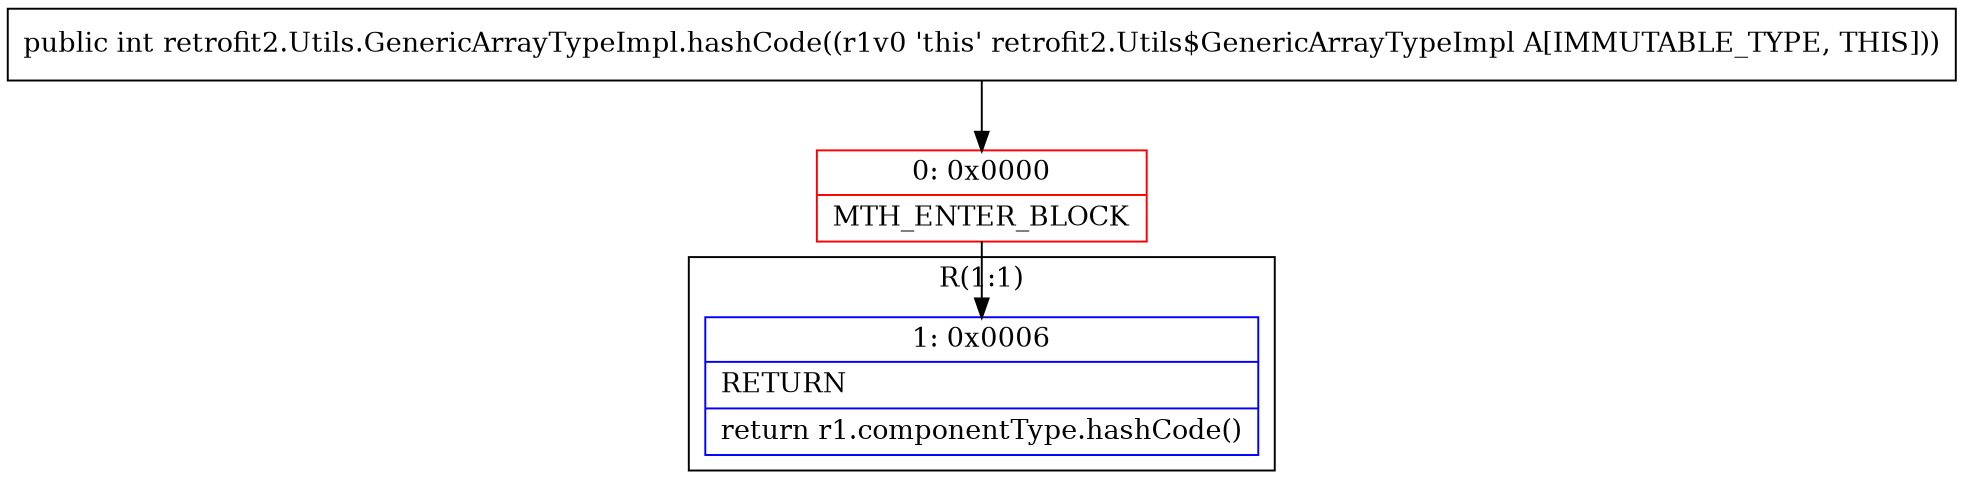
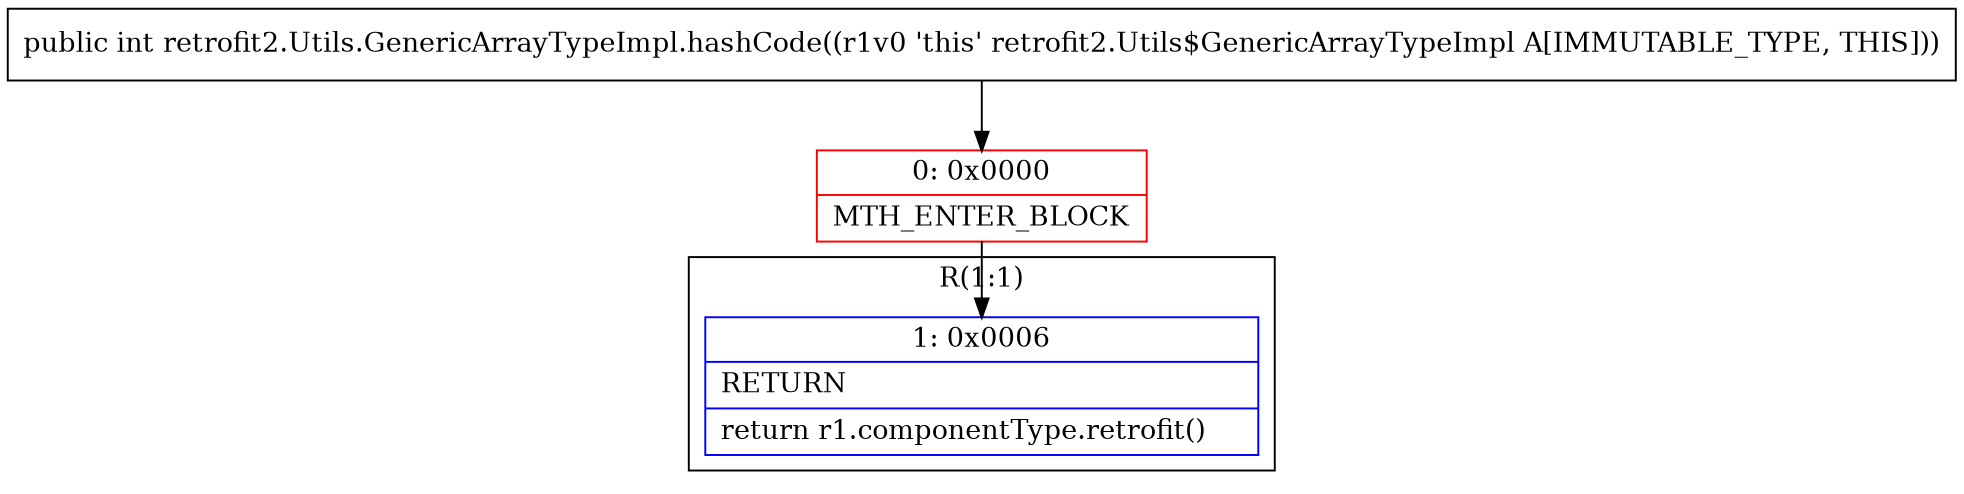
node "1: 0x0006": text "return r1.componentType.hashCode()" -> "return r1.componentType.retrofit()"
